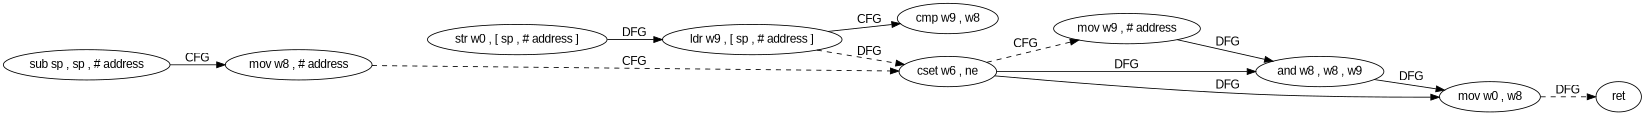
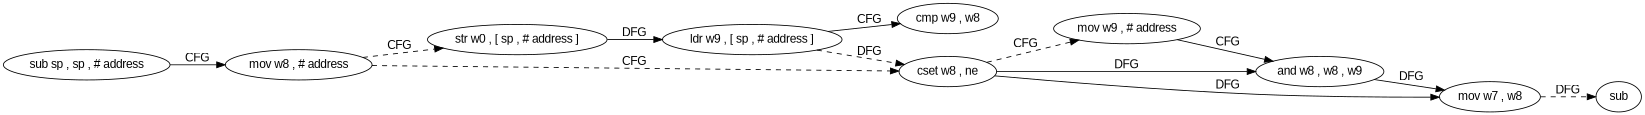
edge "mov w9 , # address" -> "and w8 , w8 , w9": label "DFG" -> "CFG"
edge "mov w8 , # address" -> "str w0 , [ sp , # address ]": added, label "CFG"
node "cset w6 , ne": label "cset w6 , ne" -> "cset w8 , ne"
node "mov w0 , w8": label "mov w0 , w8" -> "mov w7 , w8"
node "ret": label "ret" -> "sub"
